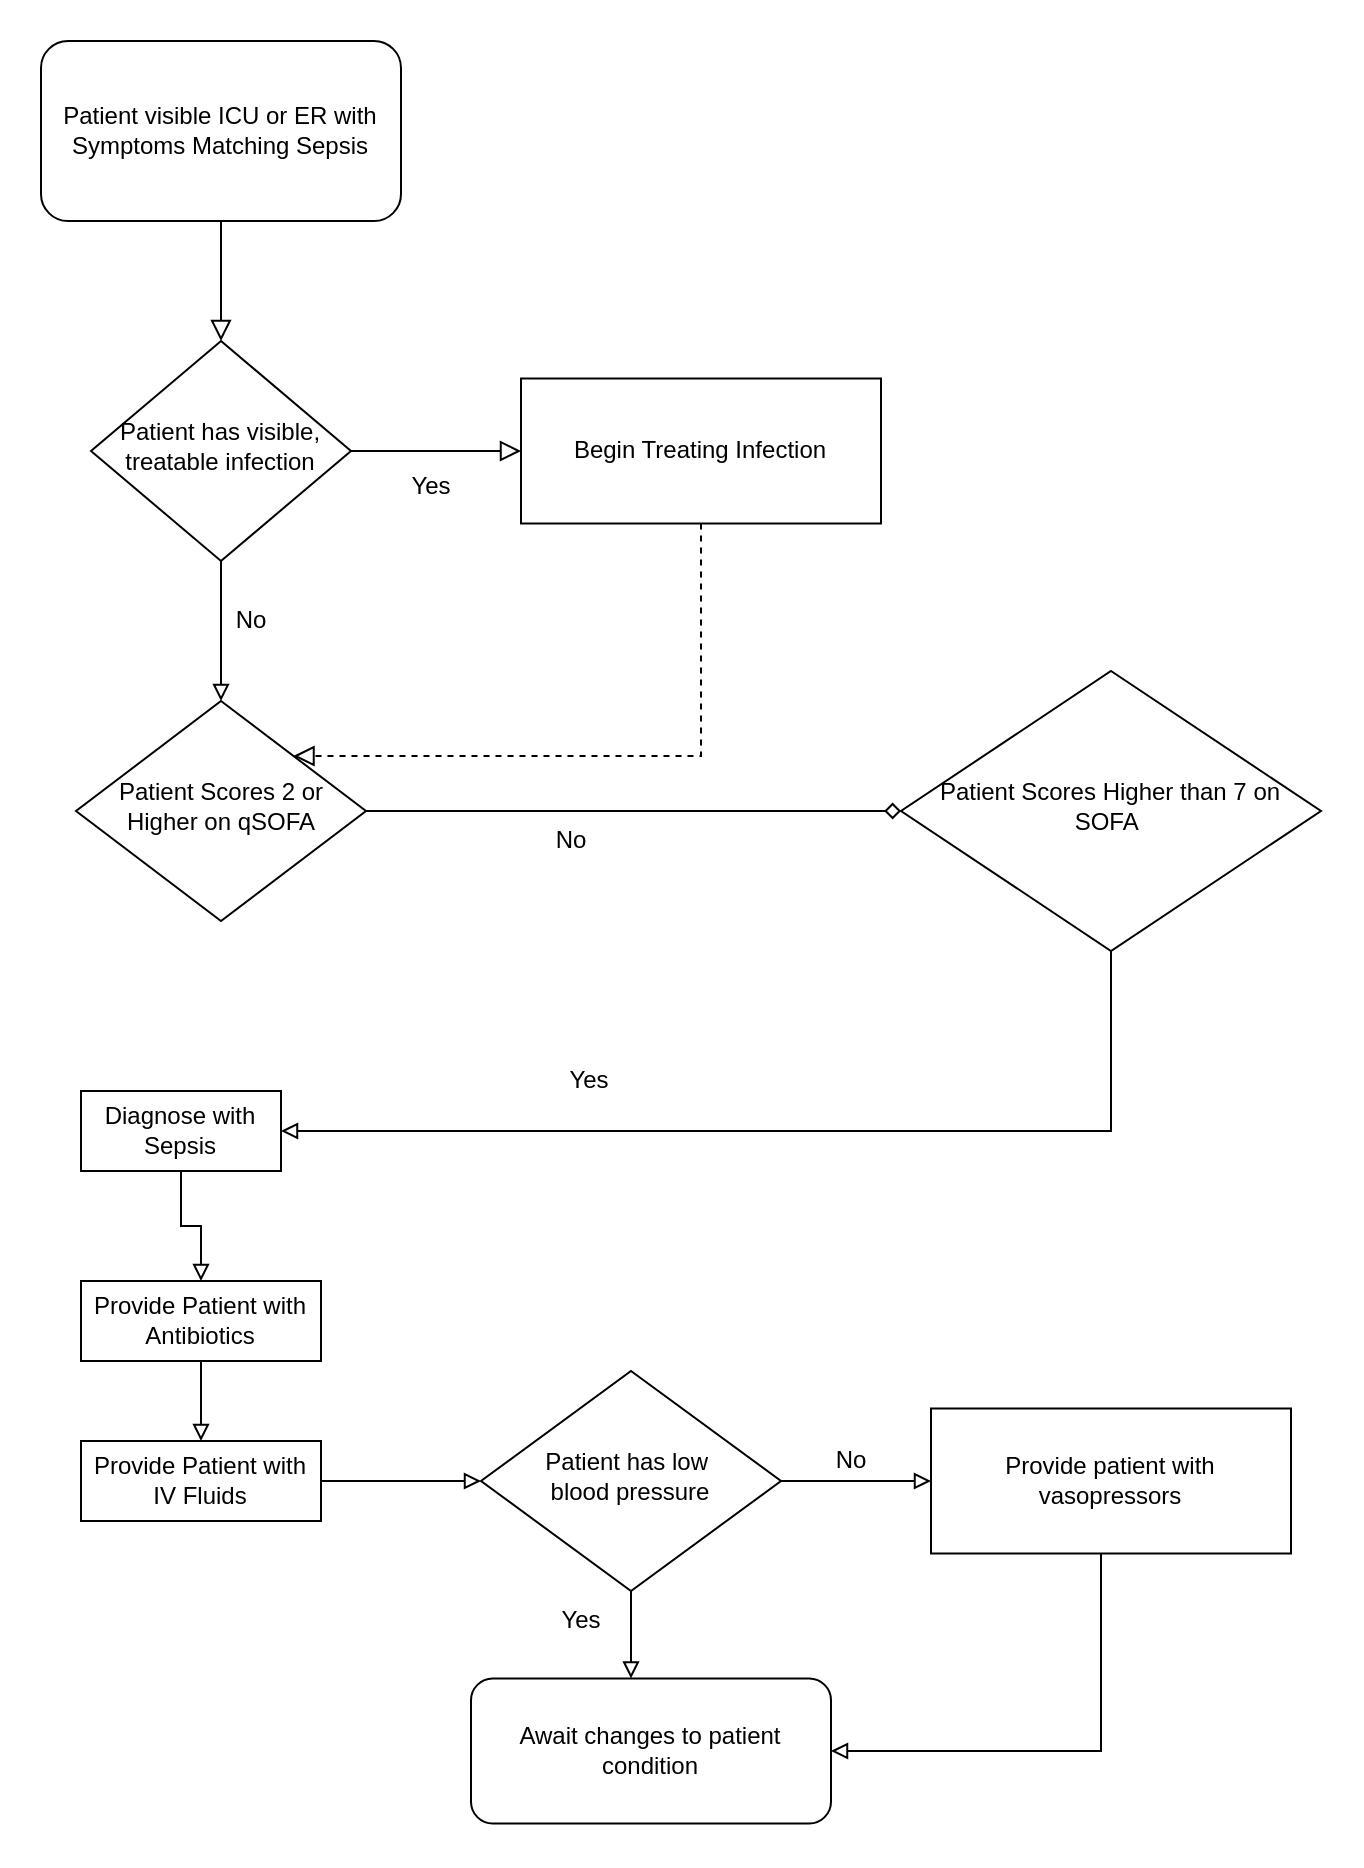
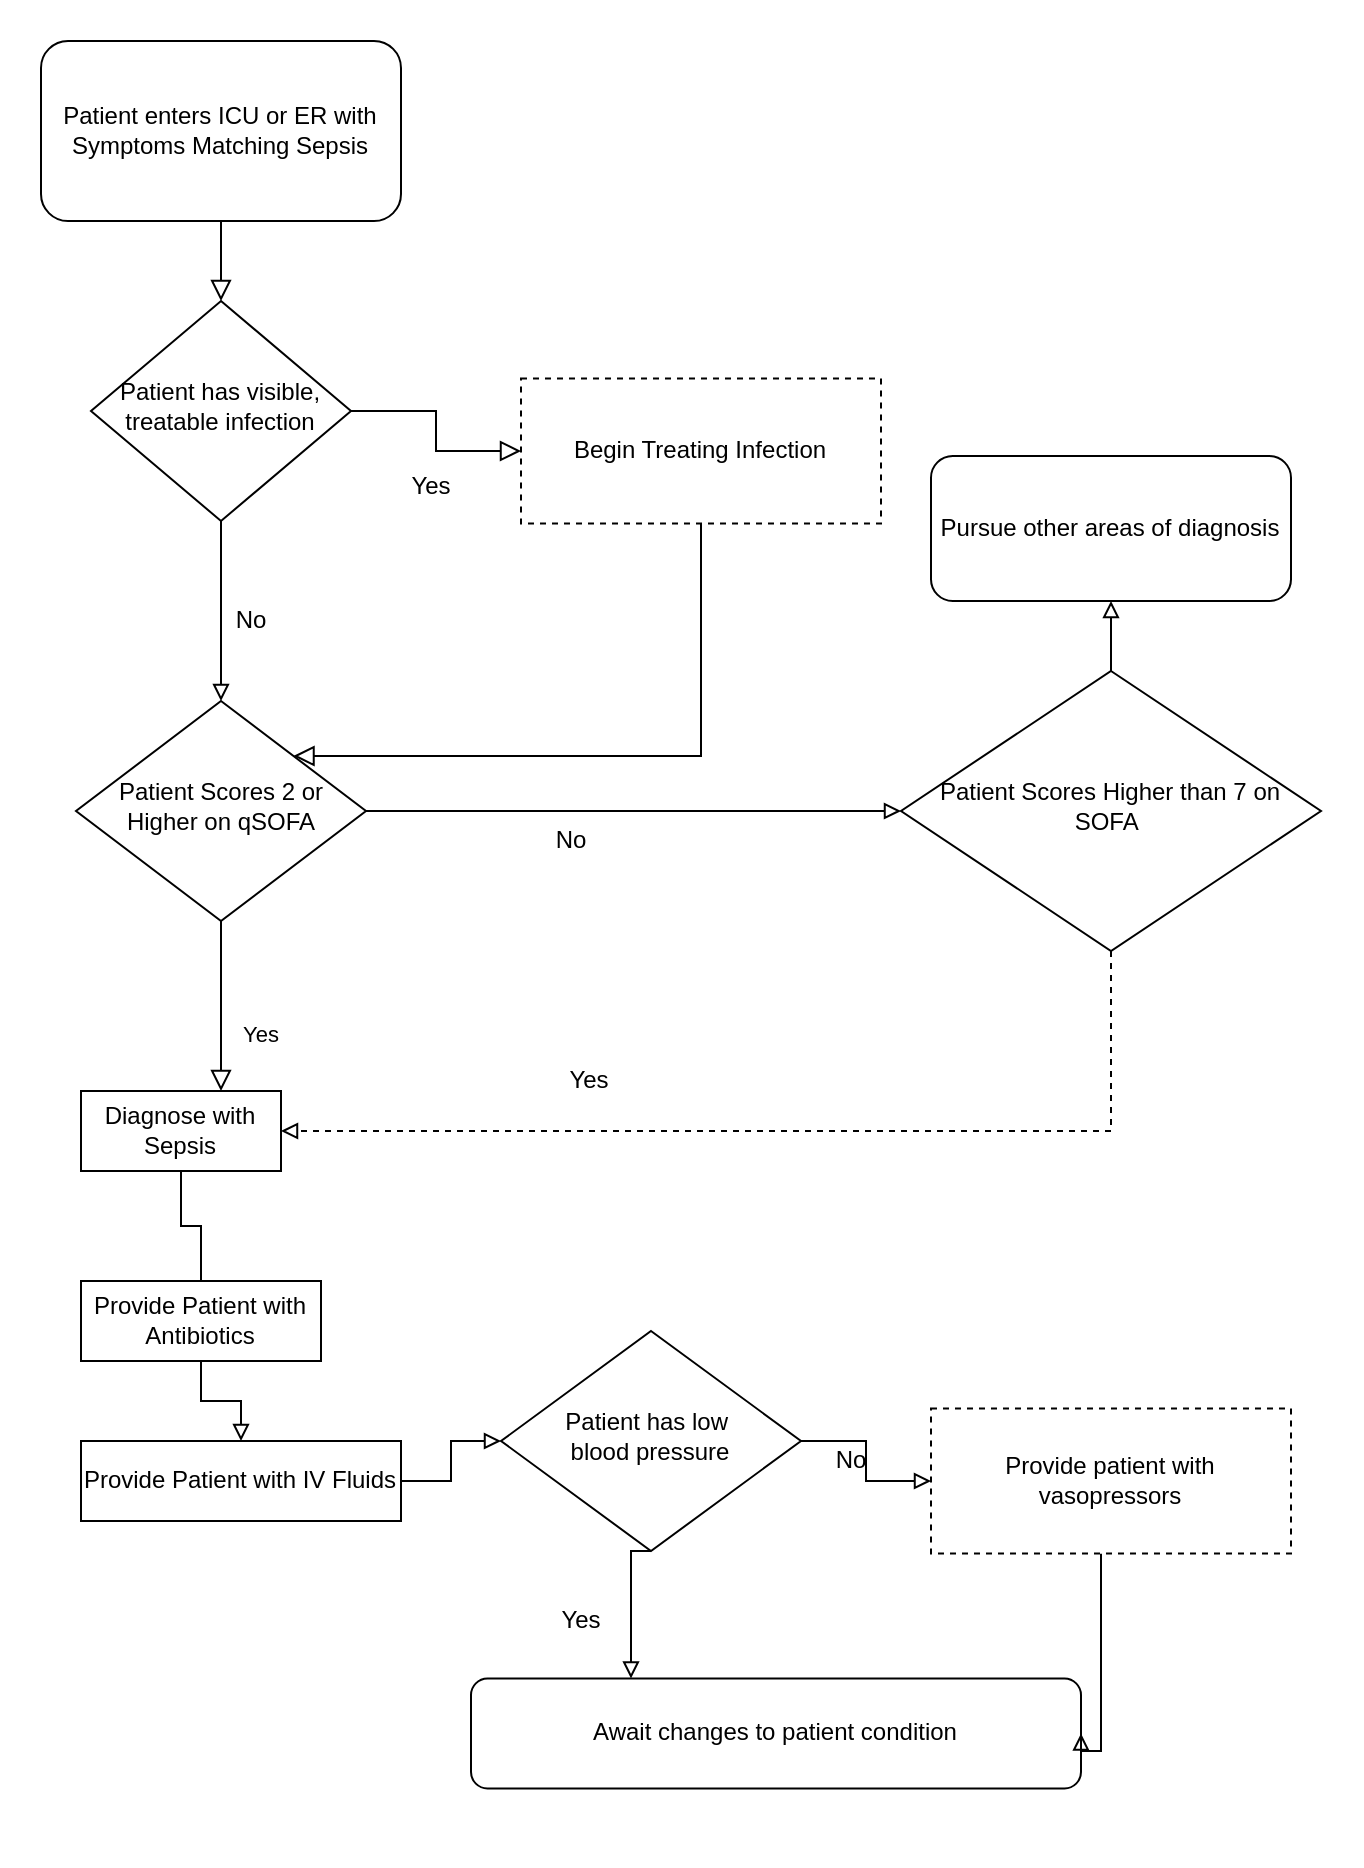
node "Patient visible ICU or ER with Symptoms Matching Sepsis": label "Patient visible ICU or ER with Symptoms Matching Sepsis" -> "Patient enters ICU or ER with Symptoms Matching Sepsis"
node "Patient has visible, treatable infection": moved (221, 451) -> (221, 411)
node "Begin Treating Infection": style solid -> dashed
node "Pursue other areas of diagnosis": added
edge "Patient Scores Higher than 7 on SOFA" -> "Pursue other areas of diagnosis": added
edge "Begin Treating Infection" -> "Patient Scores 2 or Higher on qSOFA": style dashed -> solid
edge "Patient Scores 2 or Higher on qSOFA" -> "Patient Scores Higher than 7 on SOFA": arrowhead diamond -> block
edge "Patient Scores 2 or Higher on qSOFA" -> "Diagnose with Sepsis": added, label "Yes"
edge "Patient Scores Higher than 7 on SOFA" -> "Diagnose with Sepsis": style solid -> dashed
edge "Diagnose with Sepsis" -> "Provide Patient with Antibiotics": arrowhead block -> none
node "Provide Patient with IV Fluids": size 240x80 -> 320x80
node "Patient has low blood pressure": moved (631, 1481) -> (651, 1441)
node "Provide patient with vasopressors": style solid -> dashed
node "Await changes to patient condition": size 360x145 -> 610x110
